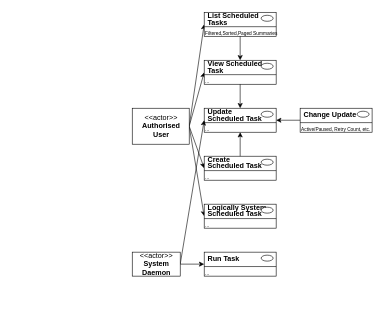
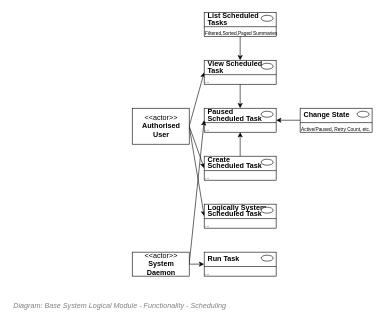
edge "<<actor>> Authorised User" -> "List Scheduled Tasks": removed
node "Update Scheduled Task": label "Update Scheduled Task" -> "Paused Scheduled Task"
node "Change Update": label "Change Update" -> "Change State"
node "<<actor>> System Daemon": size 48x24 -> 57x24
node "Diagram: Base System Logical Module - Functionality - Scheduling": added
